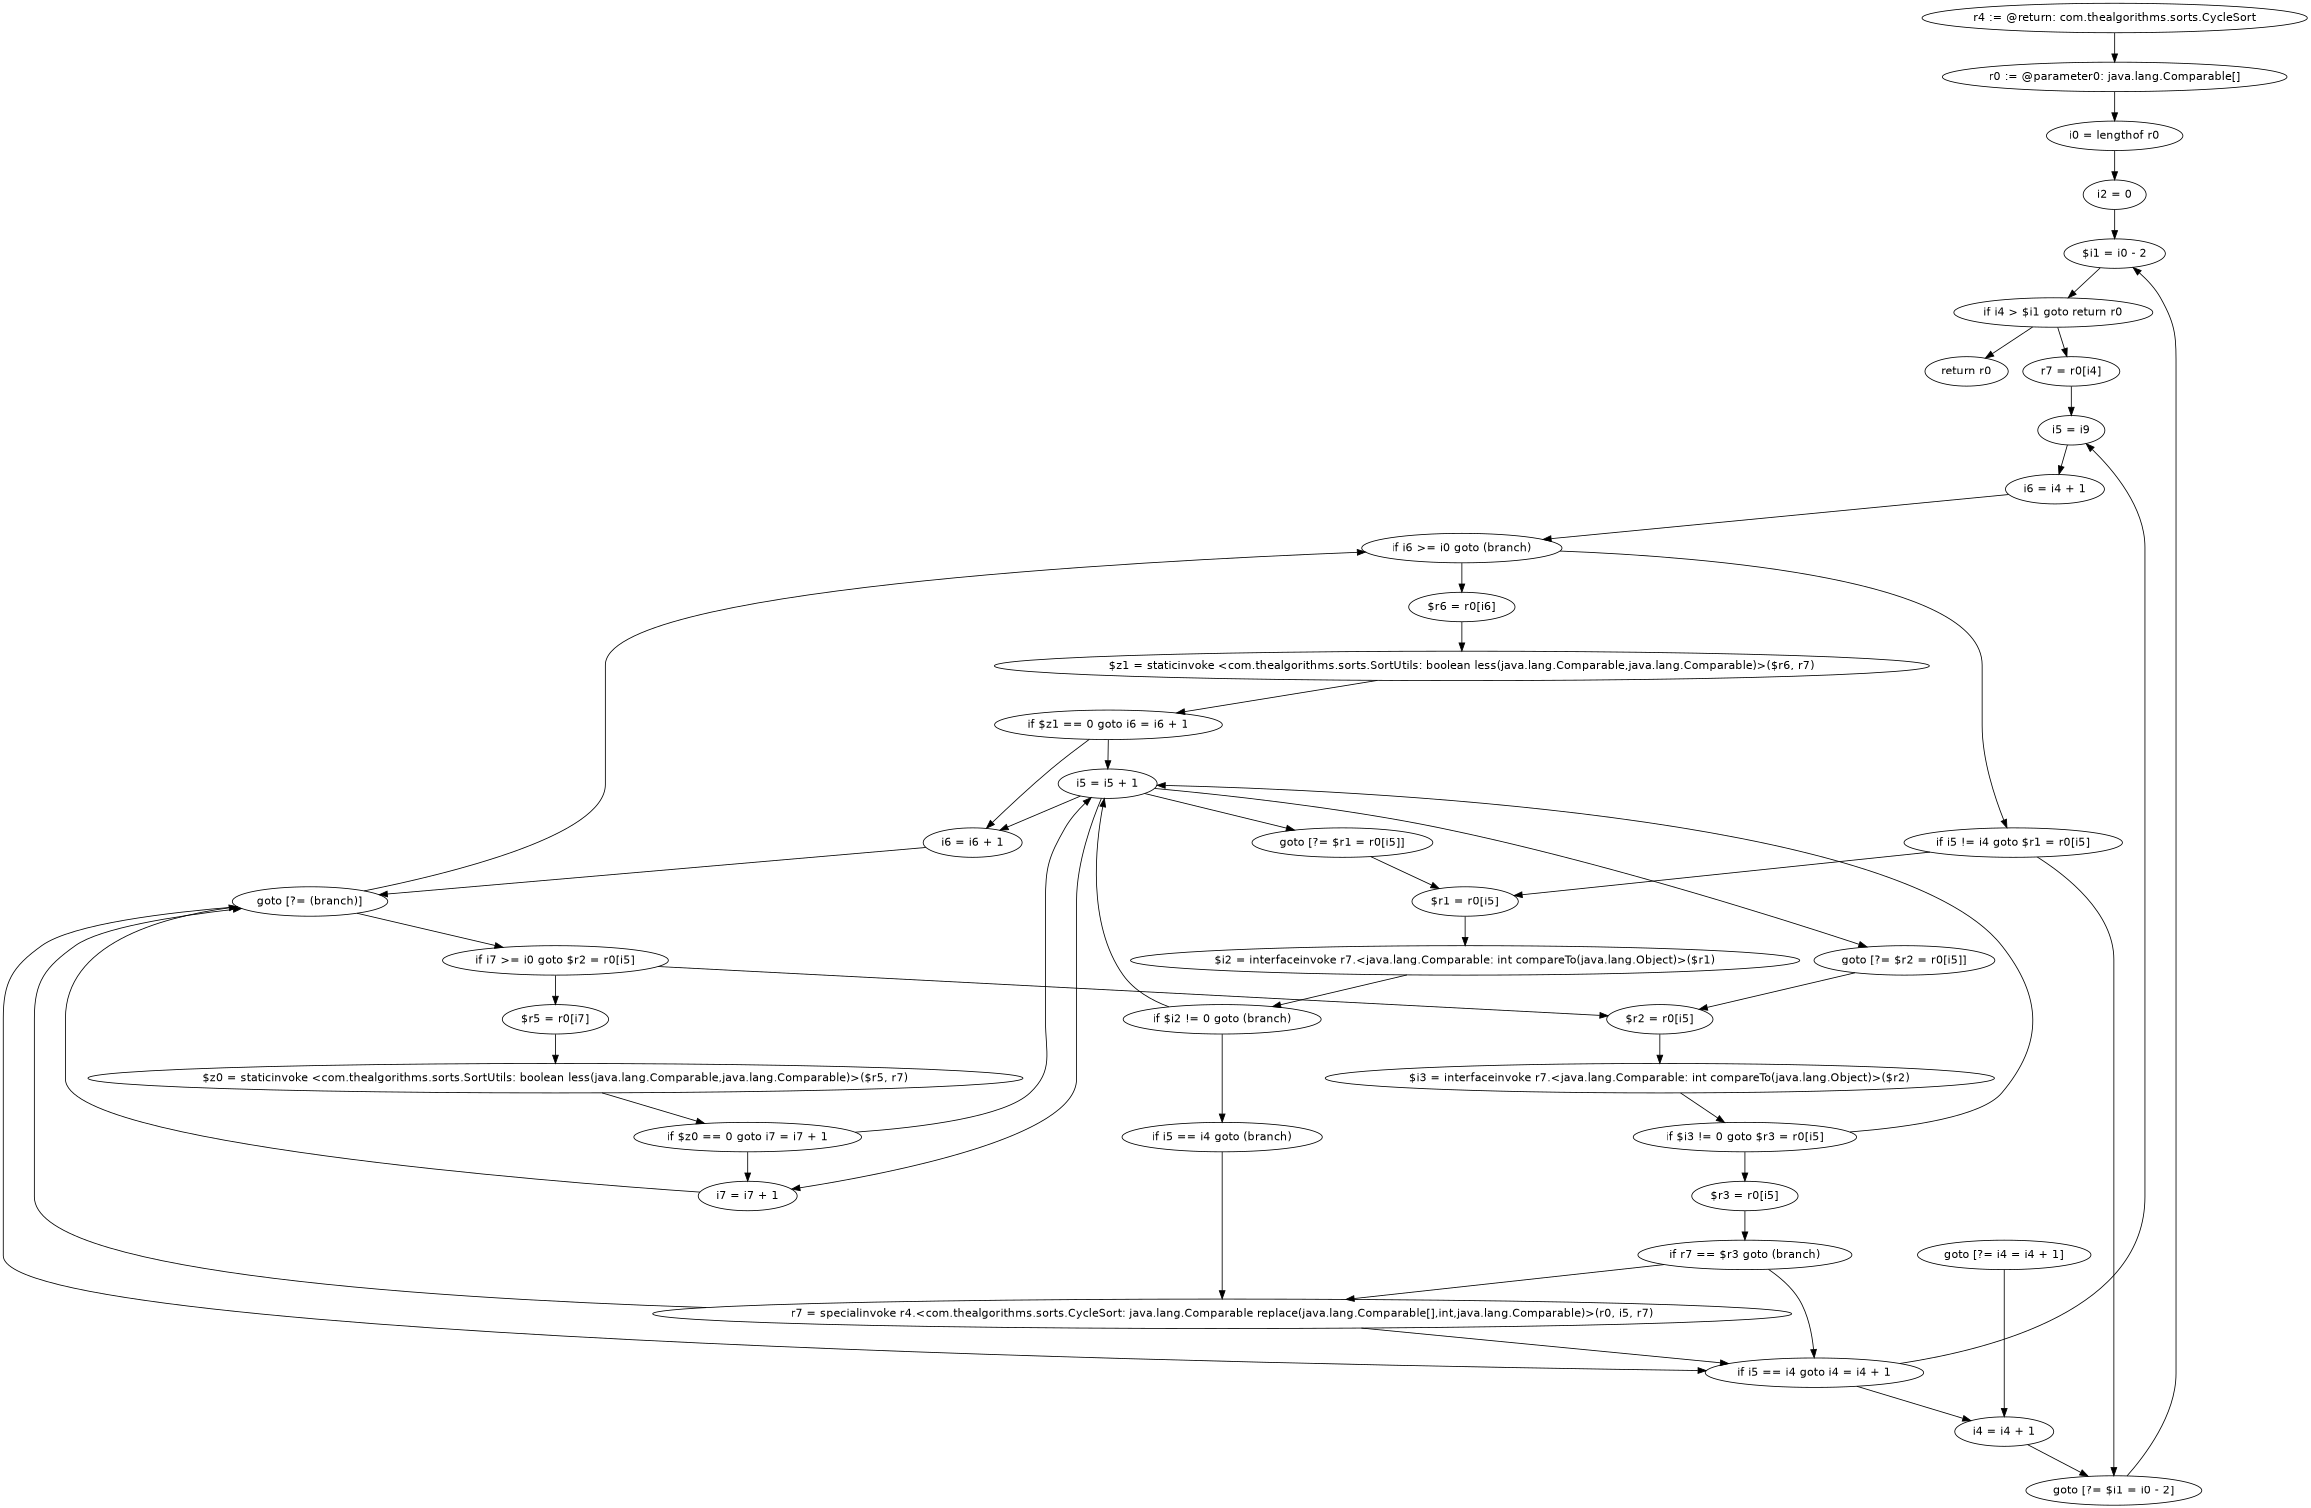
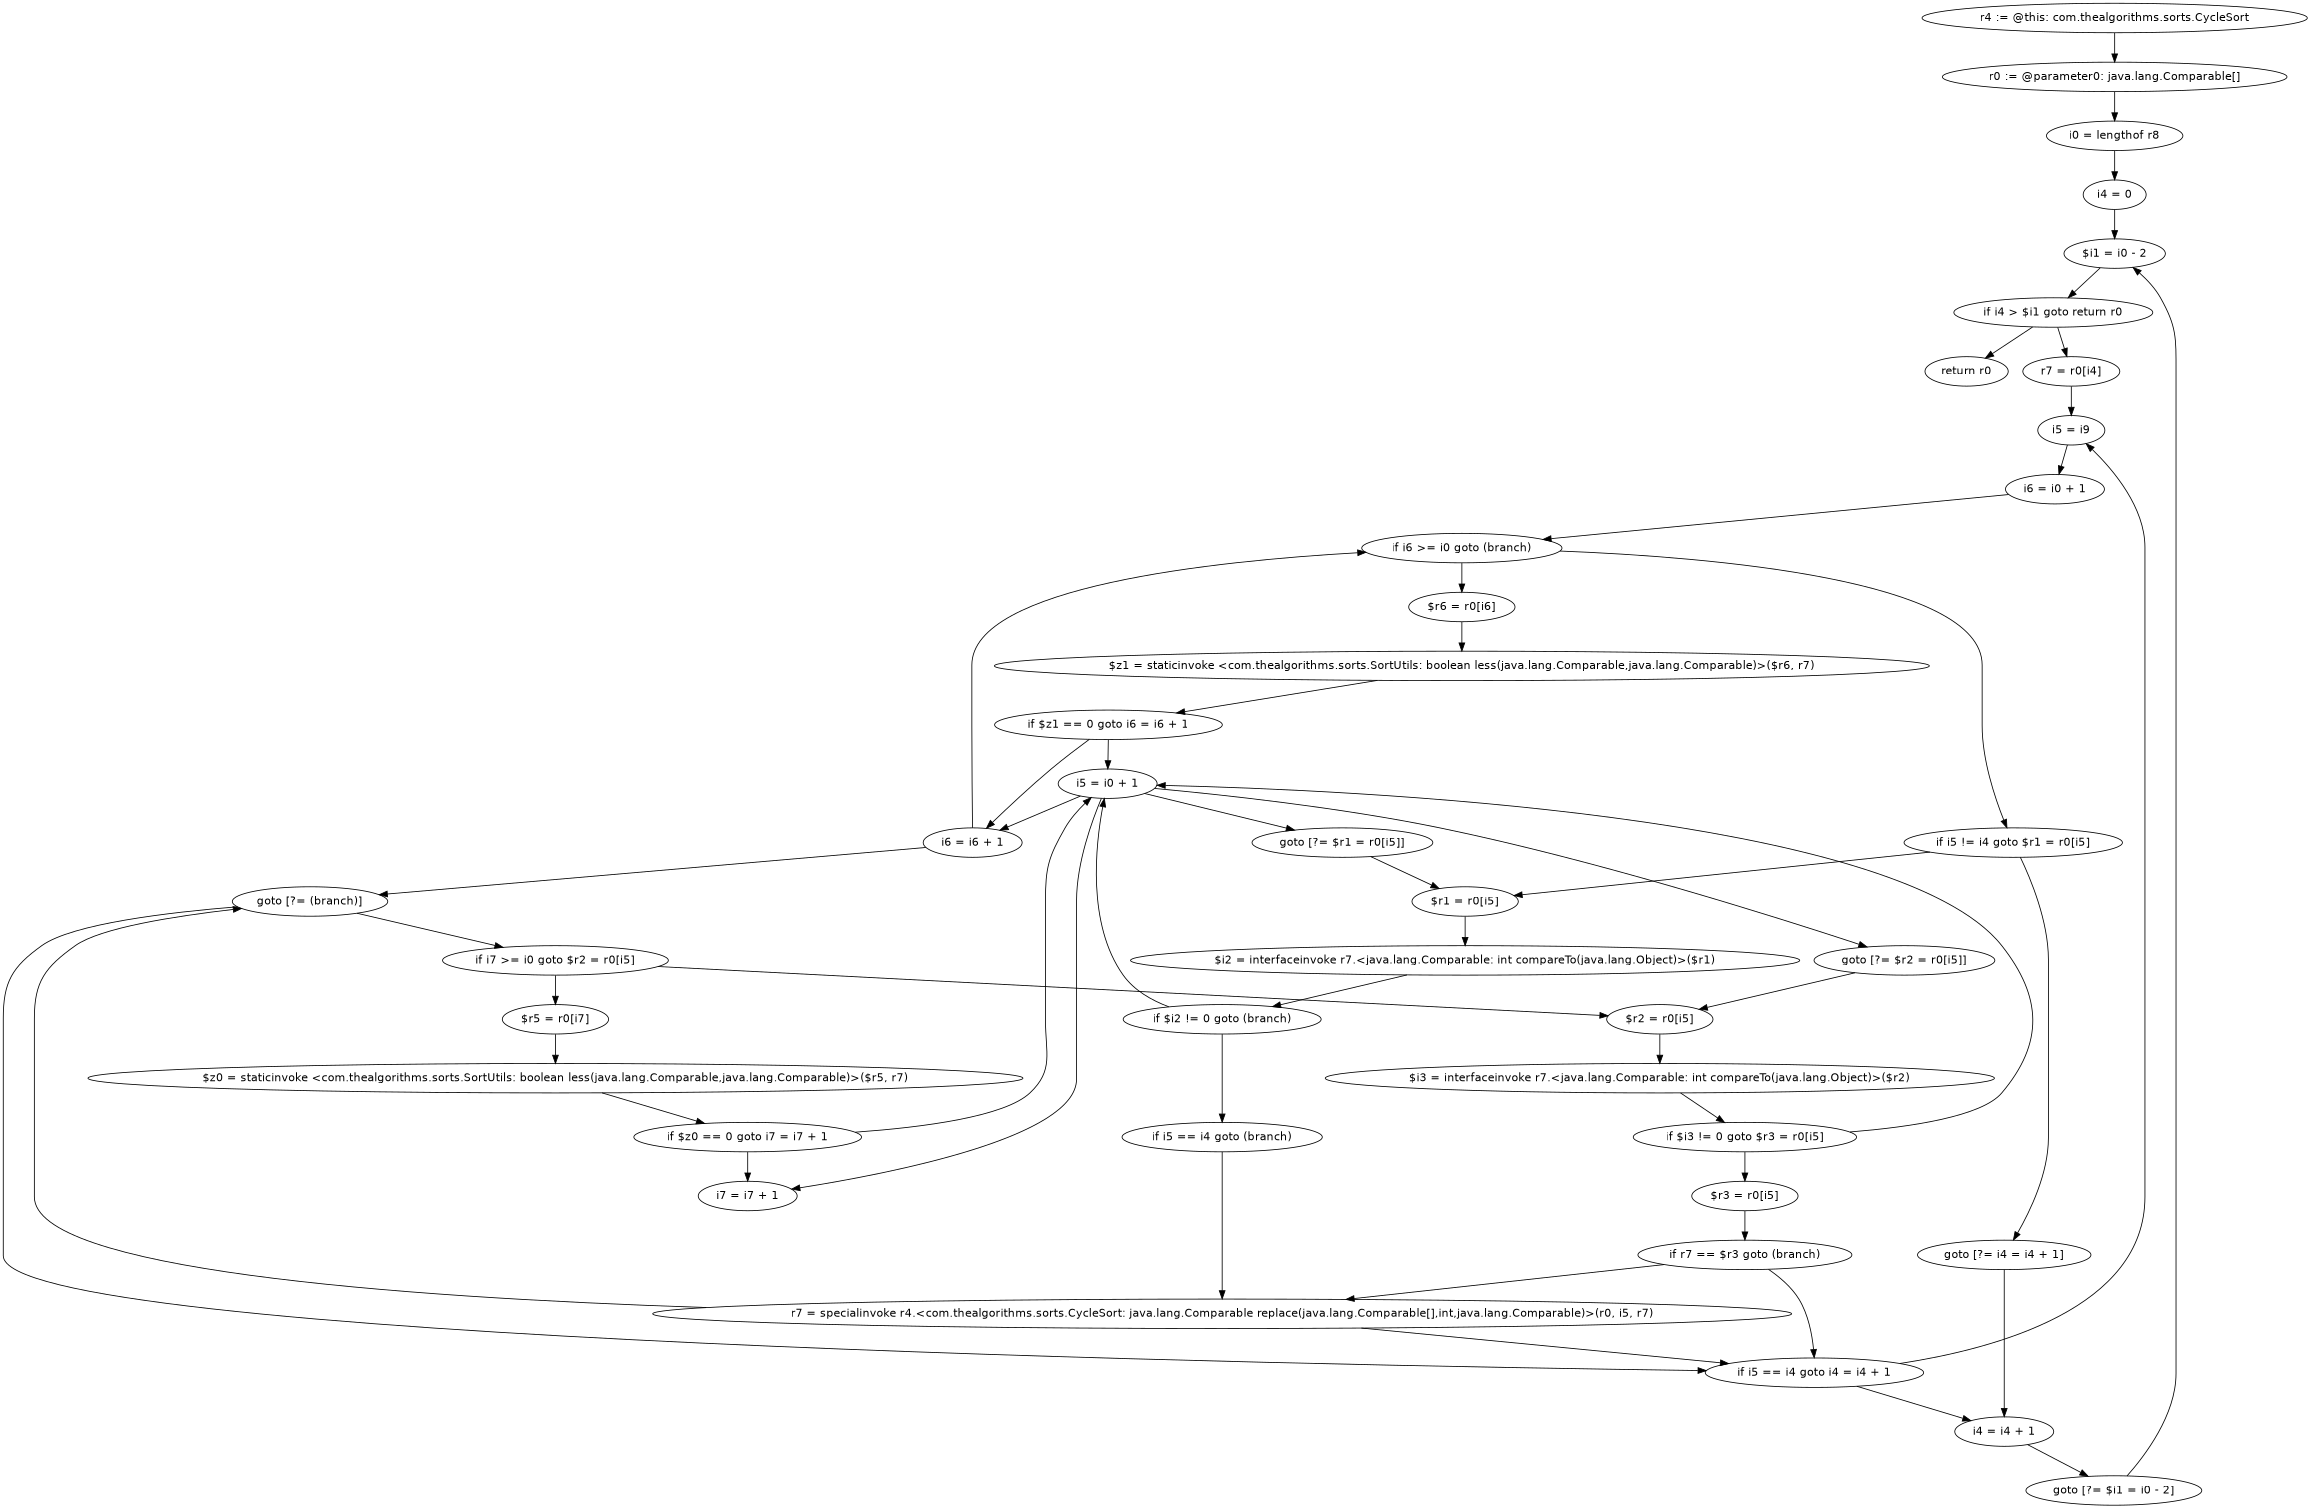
node "r4 := @return: com.thealgorithms.sorts.CycleSort": label "r4 := @return: com.thealgorithms.sorts.CycleSort" -> "r4 := @this: com.thealgorithms.sorts.CycleSort"
node "i0 = lengthof r0": label "i0 = lengthof r0" -> "i0 = lengthof r8"
node "i2 = 0": label "i2 = 0" -> "i4 = 0"
node "i6 = i4 + 1": label "i6 = i4 + 1" -> "i6 = i0 + 1"
edge "goto [?= (branch)]" -> "if i6 >= i0 goto (branch)": now "i6 = i6 + 1" -> "if i6 >= i0 goto (branch)"
node "i5 = i5 + 1": label "i5 = i5 + 1" -> "i5 = i0 + 1"
edge "i7 = i7 + 1" -> "goto [?= (branch)]": removed
edge "if i5 != i4 goto $r1 = r0[i5]" -> "goto [?= $i1 = i0 - 2]": now "if i5 != i4 goto $r1 = r0[i5]" -> "goto [?= i4 = i4 + 1]"
